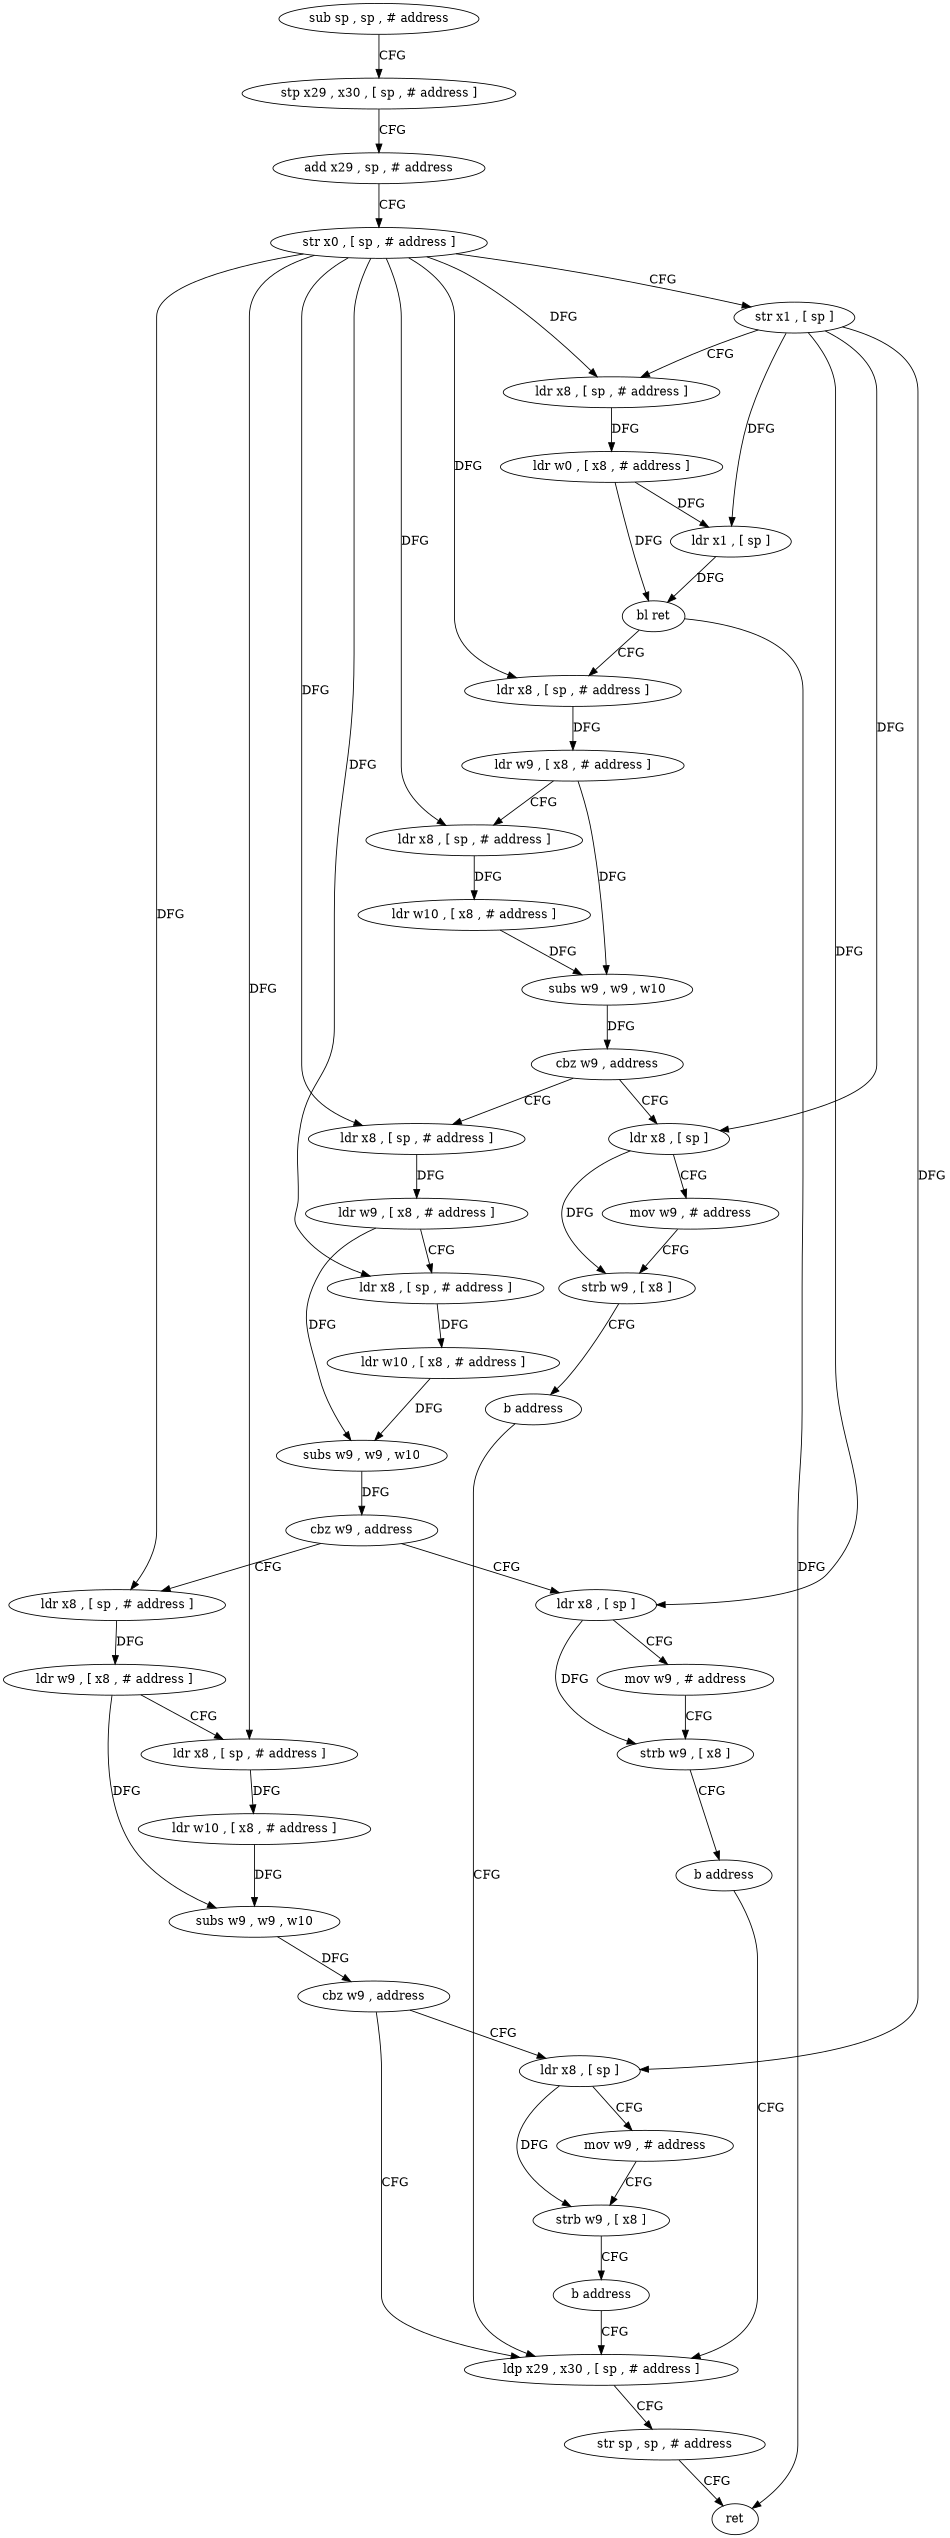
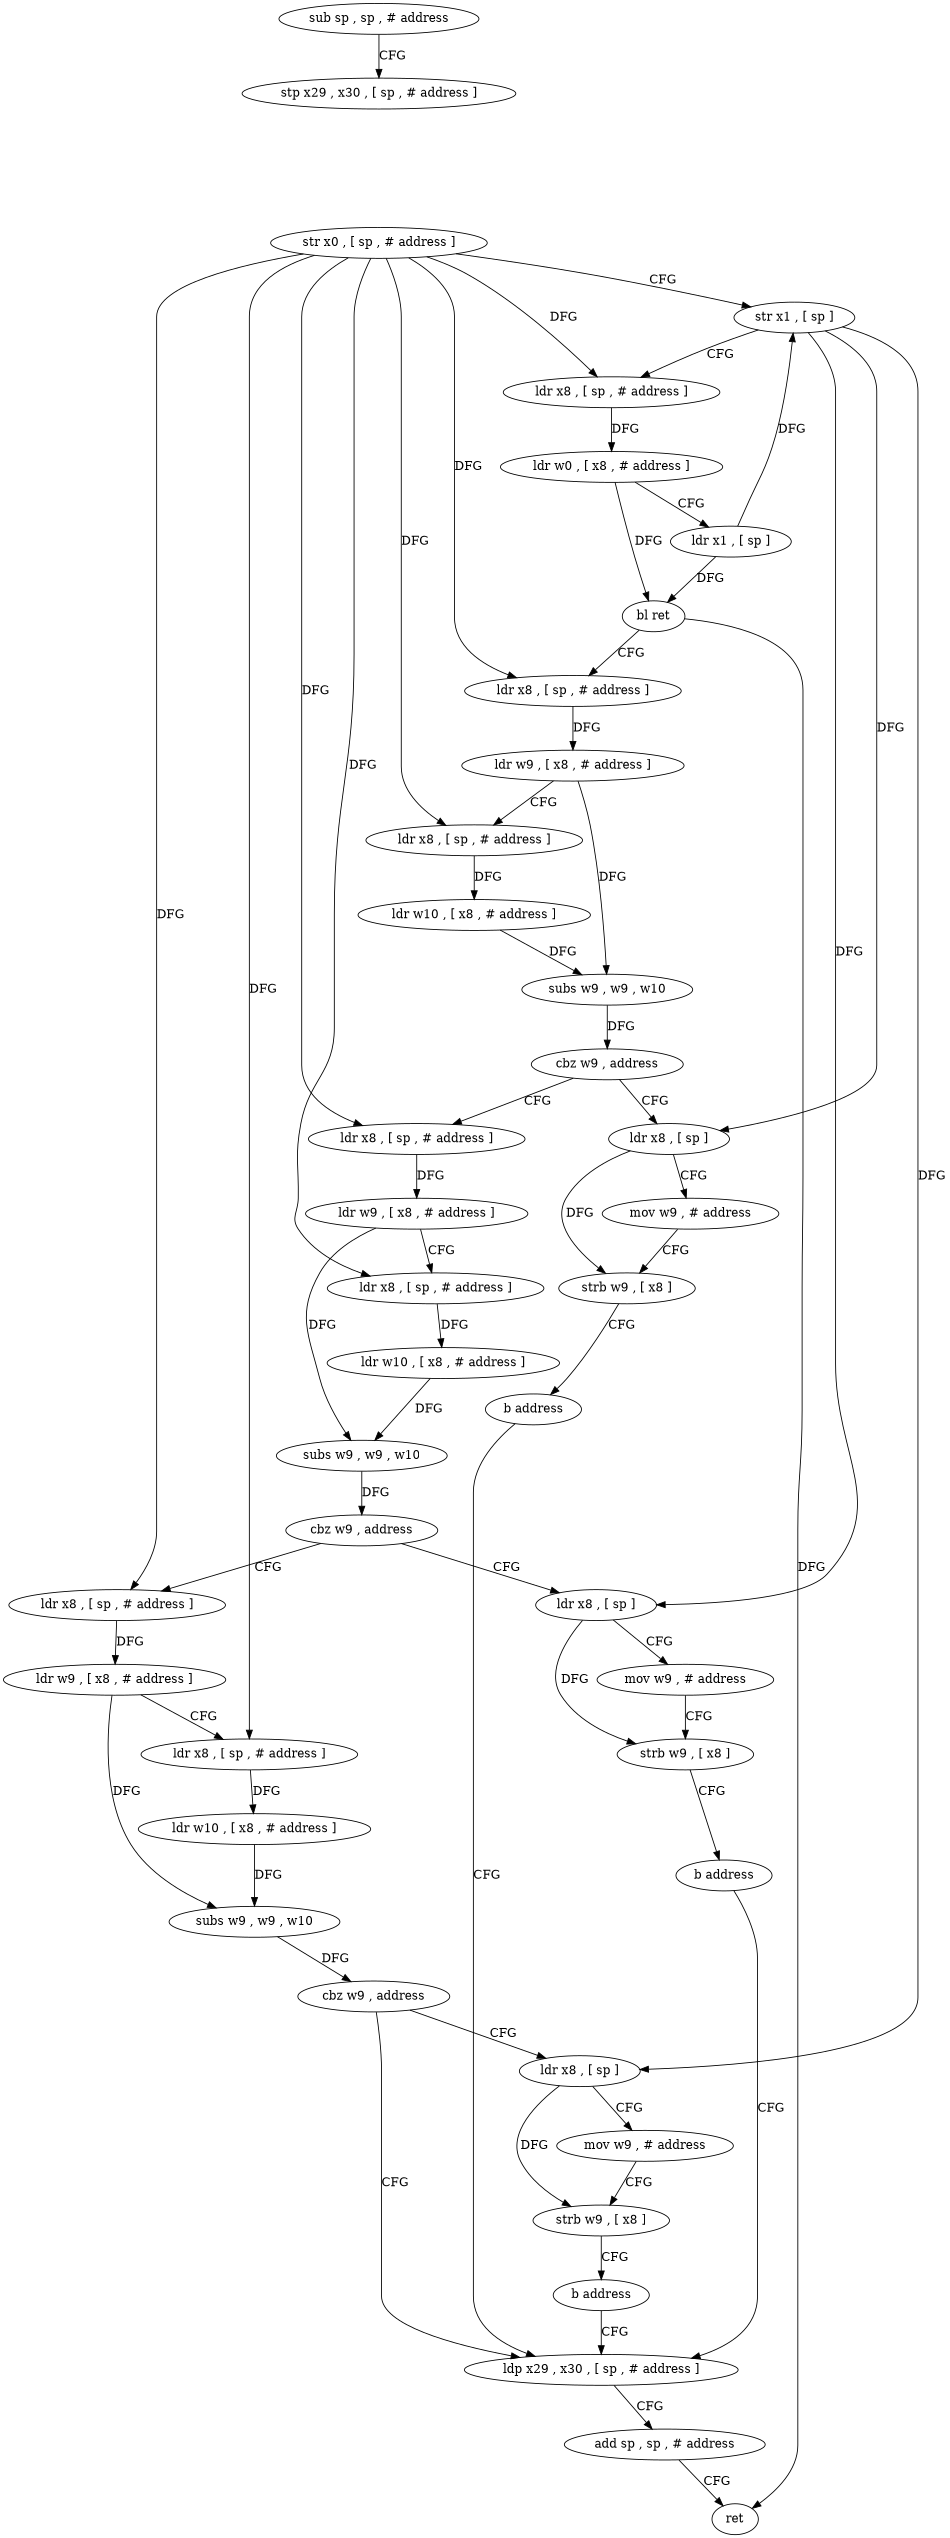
node "add x29 , sp , # address": removed
edge "str x1 , [ sp ]" -> "ldr x1 , [ sp ]": reversed
edge "ldr w0 , [ x8 , # address ]" -> "ldr x1 , [ sp ]": label "DFG" -> "CFG"
node "str sp , sp , # address": label "str sp , sp , # address" -> "add sp , sp , # address"
